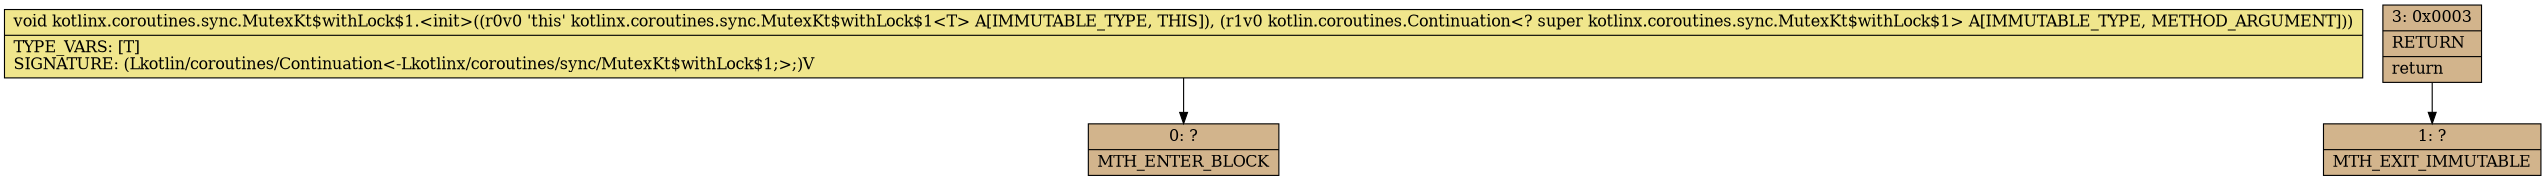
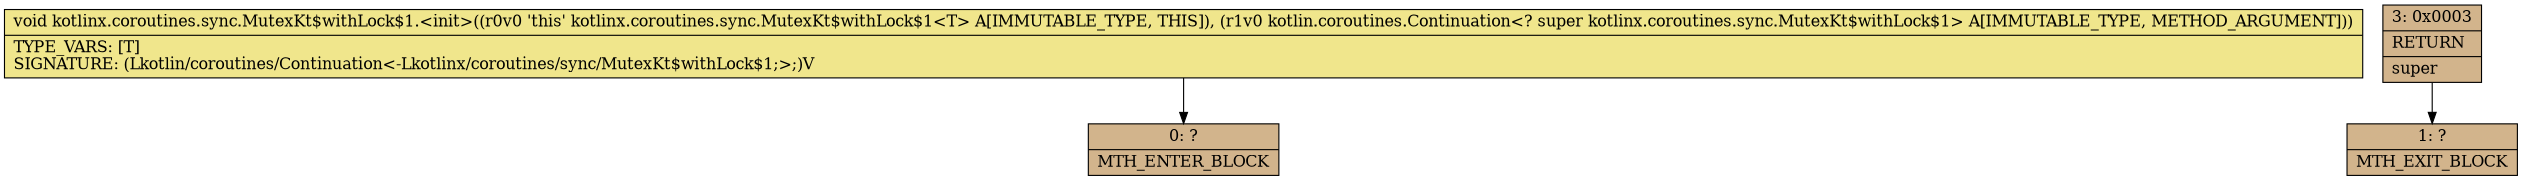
node "3: 0x0003": text "return" -> "super"
node "1: ?": text "MTH_EXIT_IMMUTABLE" -> "MTH_EXIT_BLOCK"
